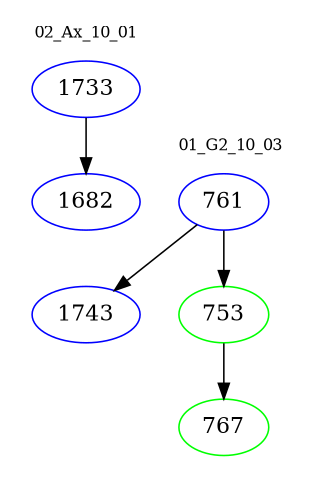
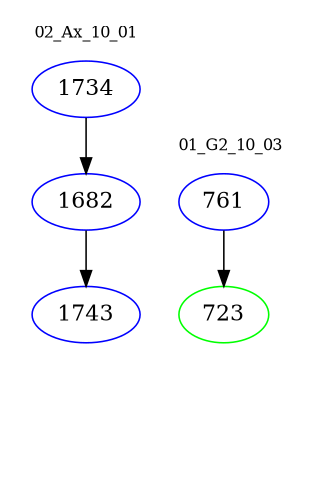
node "1733": label "1733" -> "1734"
edge "761" -> "1743": now "1682" -> "1743"
node "753": label "753" -> "723"
node "767": removed
